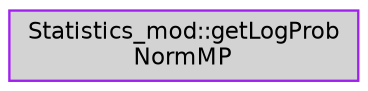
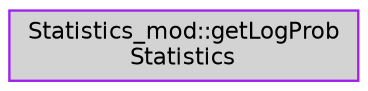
node "Statistics_mod::getLogProb NormMP": label "Statistics_mod::getLogProb NormMP" -> "Statistics_mod::getLogProb Statistics"
